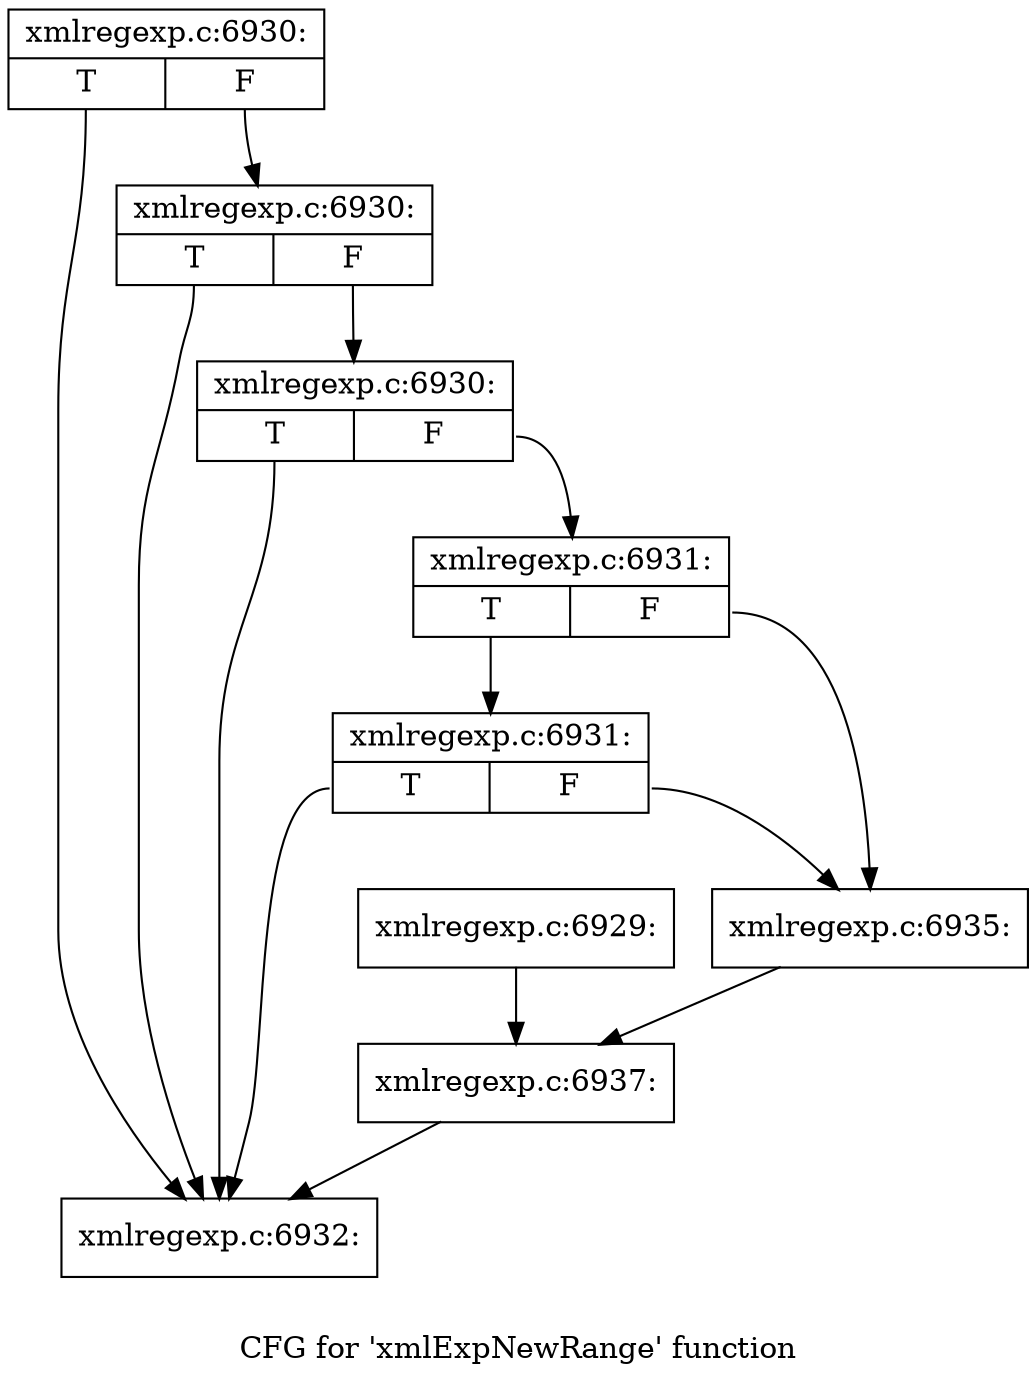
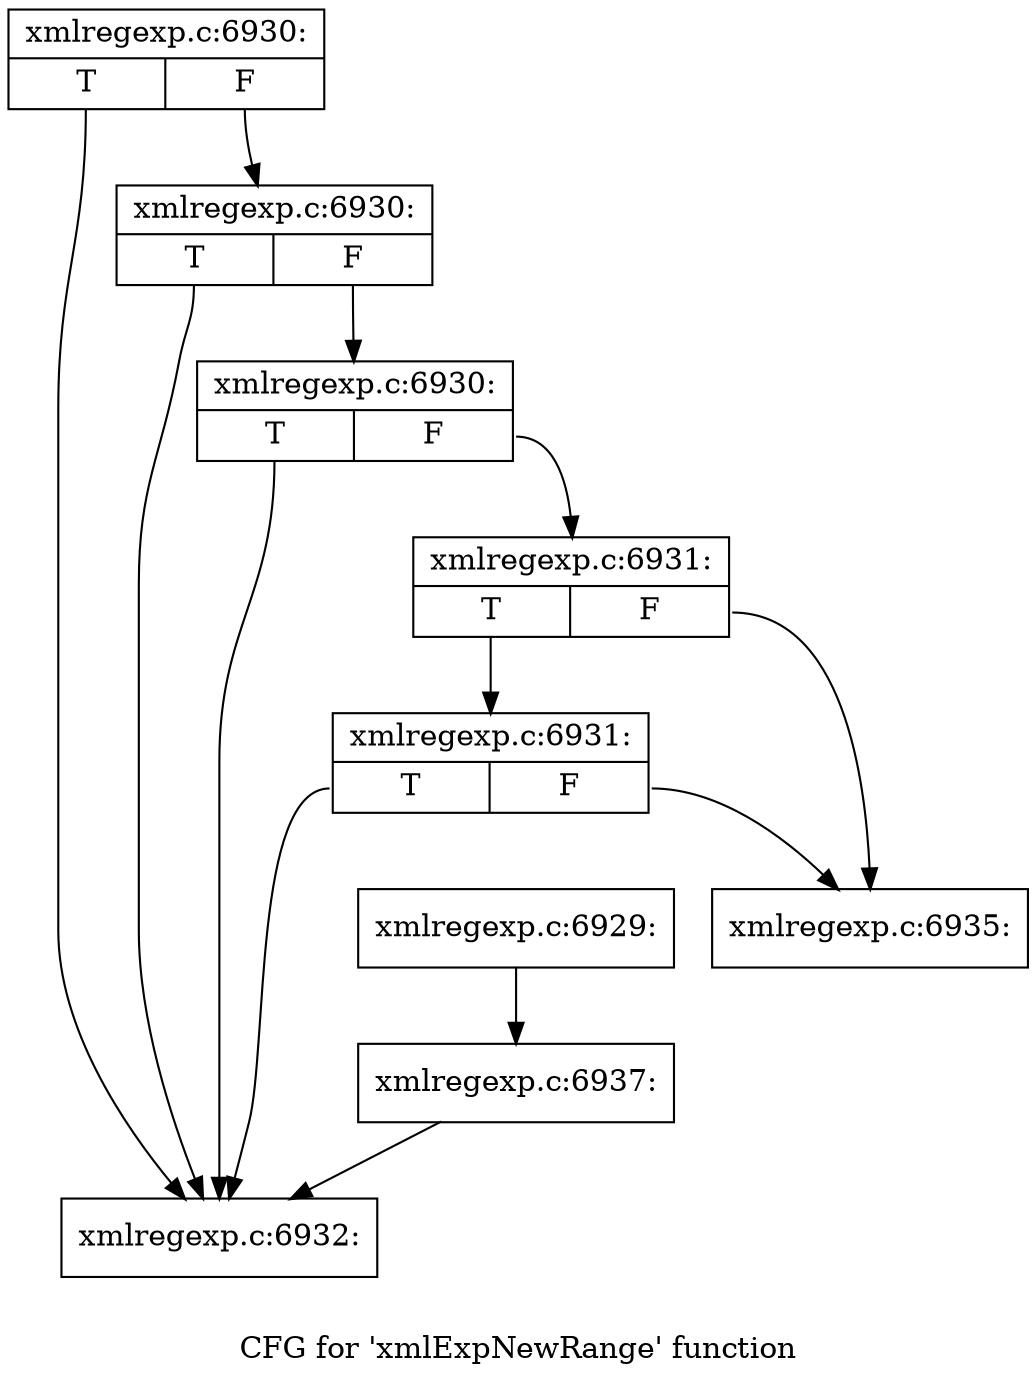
edge "xmlregexp.c:6935:" -> "xmlregexp.c:6937:": removed
